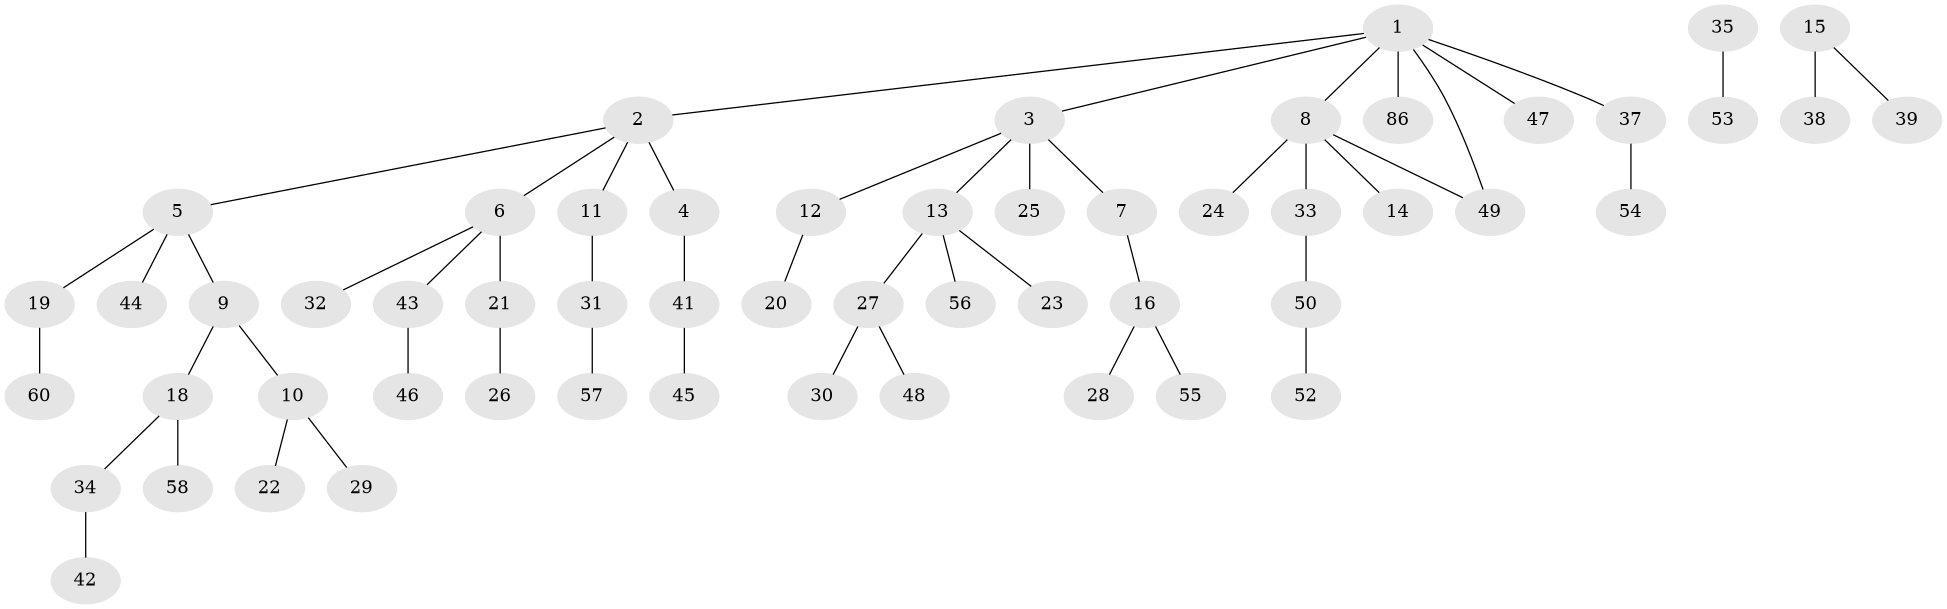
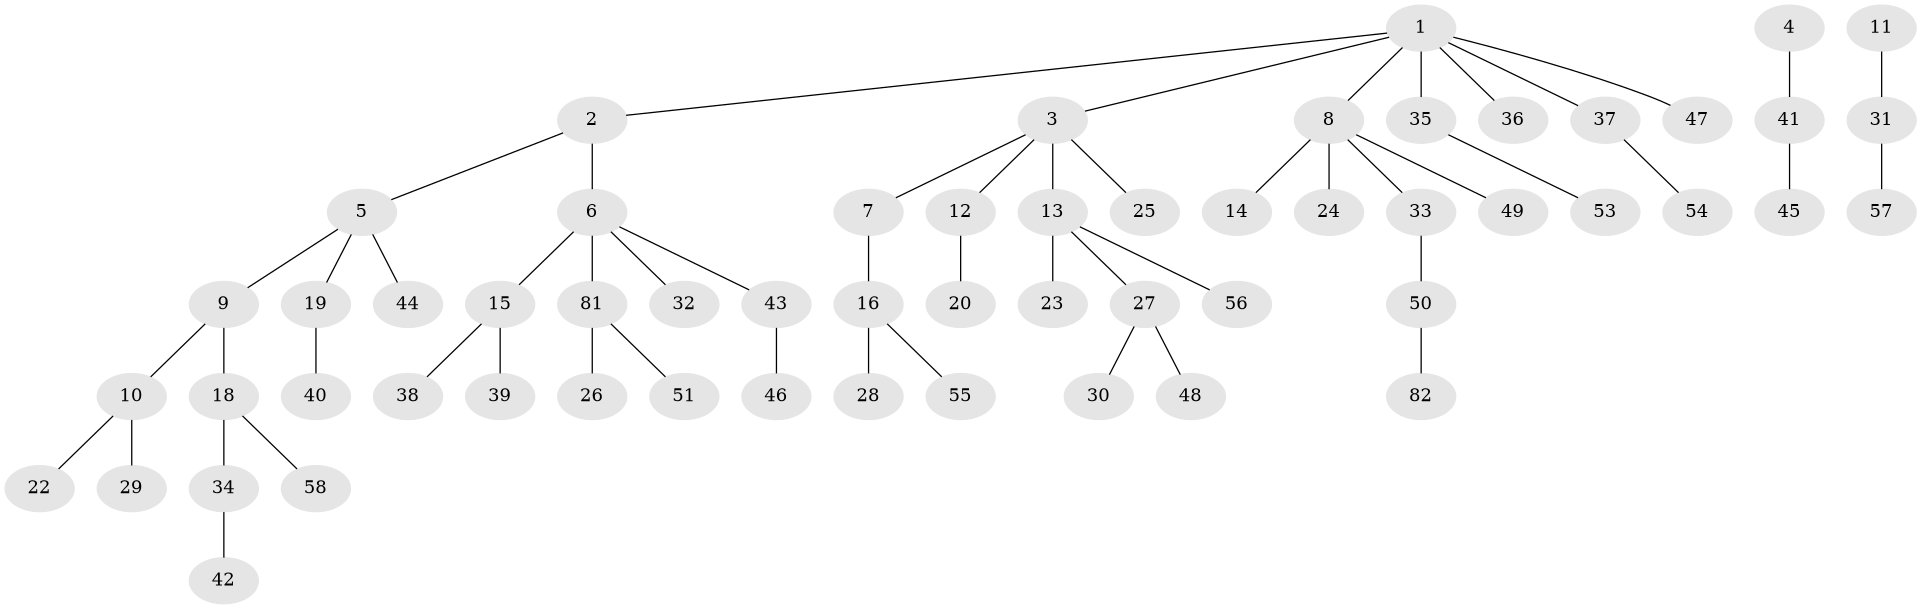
edge "1" -- "49": now "1" -- "35"
node "86": label "86" -> "36"
edge "2" -- "11": removed
edge "2" -- "4": removed
edge "6" -- "15": added
node "21": label "21" -> "81"
node "60": label "60" -> "40"
node "51": added
node "52": label "52" -> "82"
